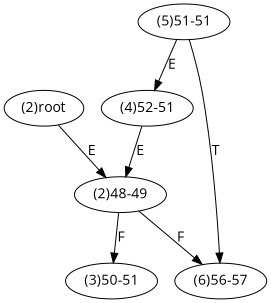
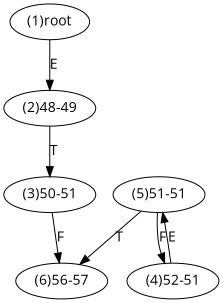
edge "(5)51-51" -> "(4)52-51": label "E" -> "F"
node "(2)root": label "(2)root" -> "(1)root"
edge "(4)52-51" -> "(2)48-49": now "(4)52-51" -> "(5)51-51"
edge "(2)48-49" -> "(6)56-57": now "(3)50-51" -> "(6)56-57"
edge "(2)48-49" -> "(3)50-51": label "F" -> "T"
